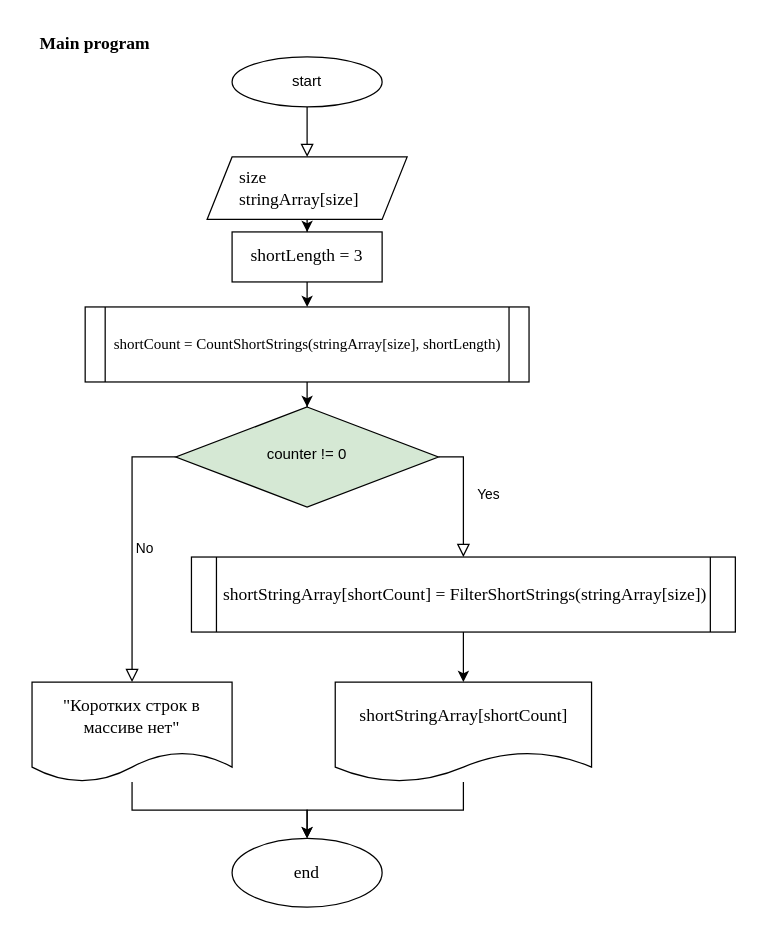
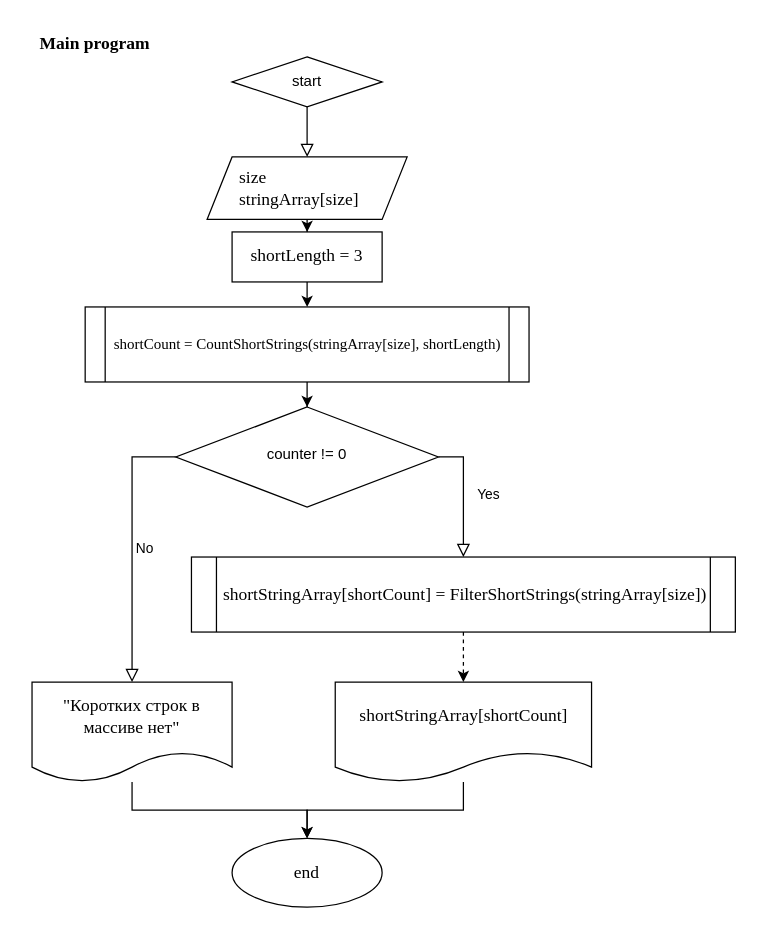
node "start": shape ellipse -> diamond
node "counter != 0": fillcolor #d5e8d4 -> #ffffff
edge "shortStringArray[shortCount] = FilterShortStrings(stringArray[size])" -> "shortStringArray[shortCount]": style solid -> dashed
